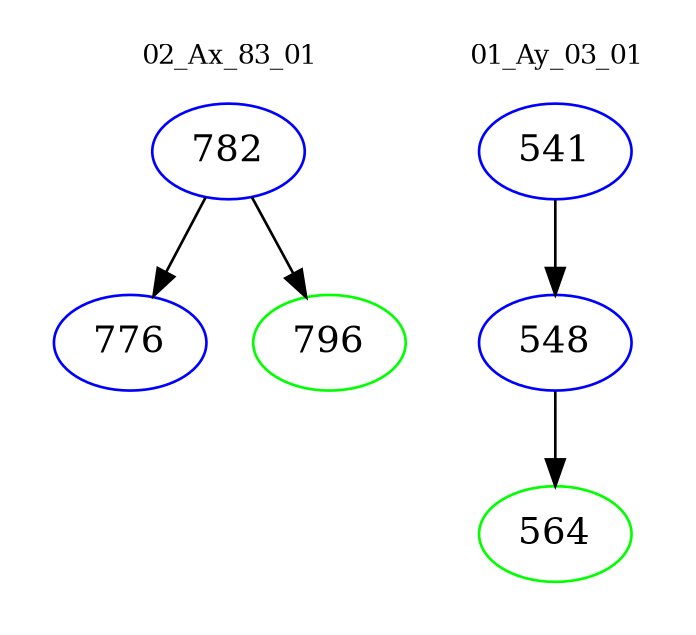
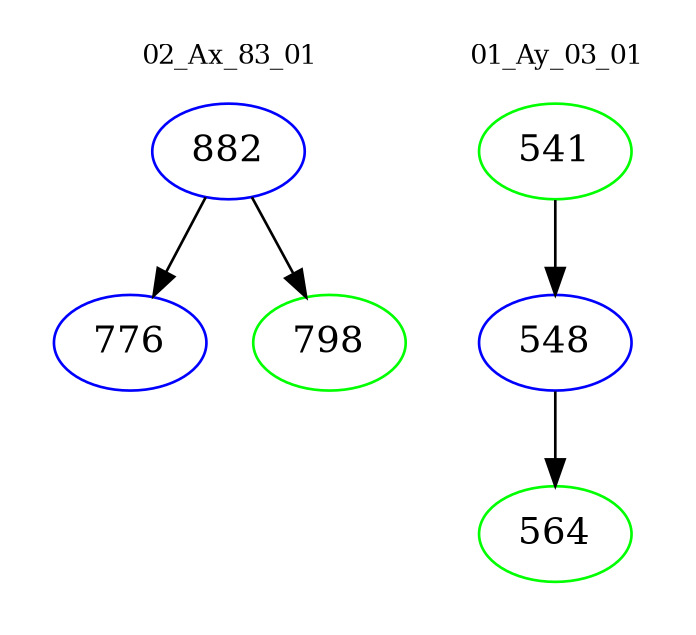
node "782": label "782" -> "882"
node "541": color blue -> green
node "796": label "796" -> "798"
